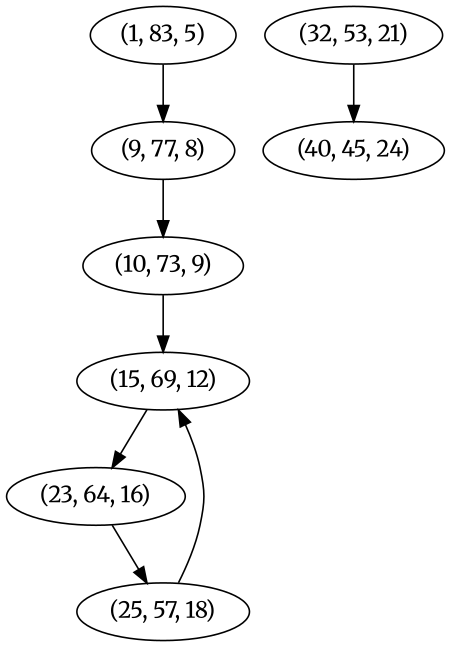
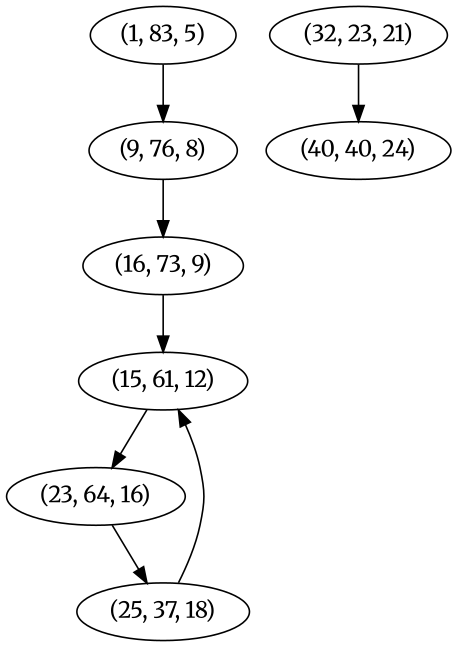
node "(32, 53, 21)": label "(32, 53, 21)" -> "(32, 23, 21)"
node "(9, 77, 8)": label "(9, 77, 8)" -> "(9, 76, 8)"
node "(40, 45, 24)": label "(40, 45, 24)" -> "(40, 40, 24)"
node "(10, 73, 9)": label "(10, 73, 9)" -> "(16, 73, 9)"
node "(15, 69, 12)": label "(15, 69, 12)" -> "(15, 61, 12)"
node "(25, 57, 18)": label "(25, 57, 18)" -> "(25, 37, 18)"
